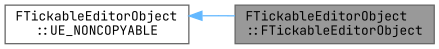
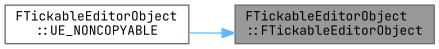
edge "FTickableEditorObject ::FTickableEditorObject" -> "FTickableEditorObject ::UE_NONCOPYABLE": reversed
